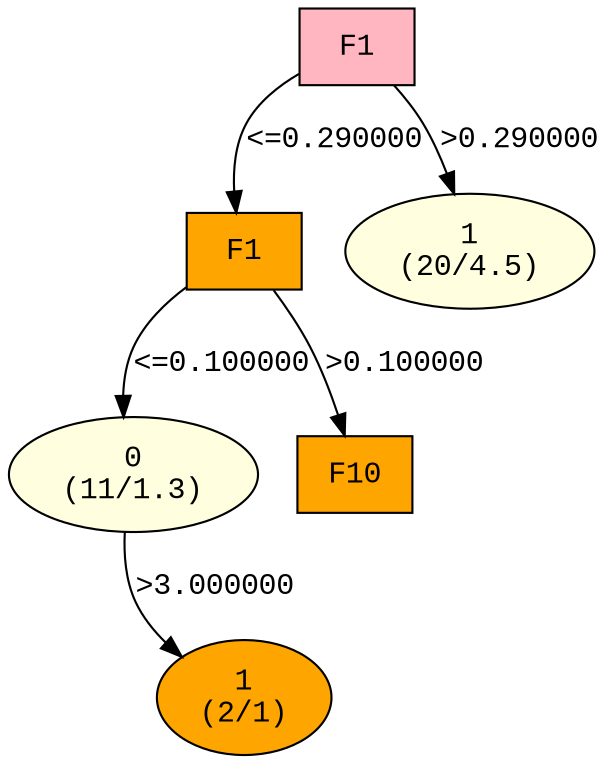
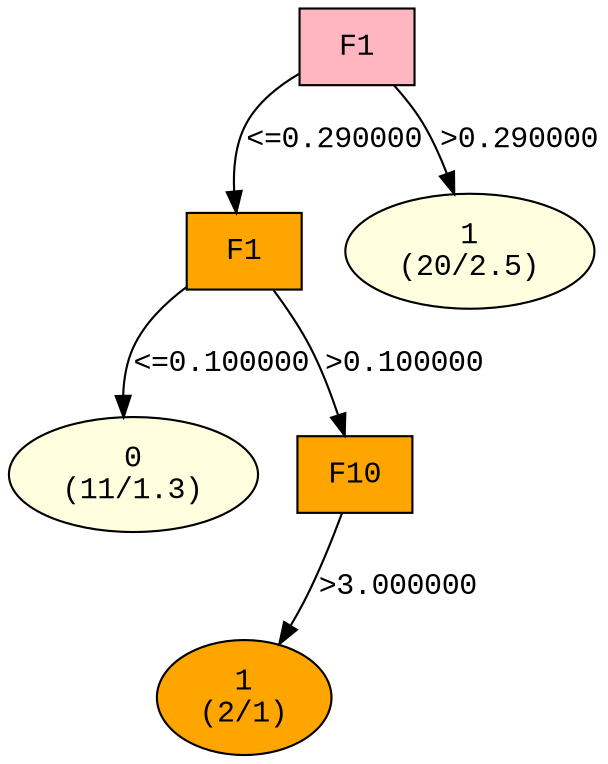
node "1 (20/4.5)": label "1 (20/4.5)" -> "1 (20/2.5)"
edge "0 (11/1.3)" -> "1 (2/1)": now "F10" -> "1 (2/1)"
